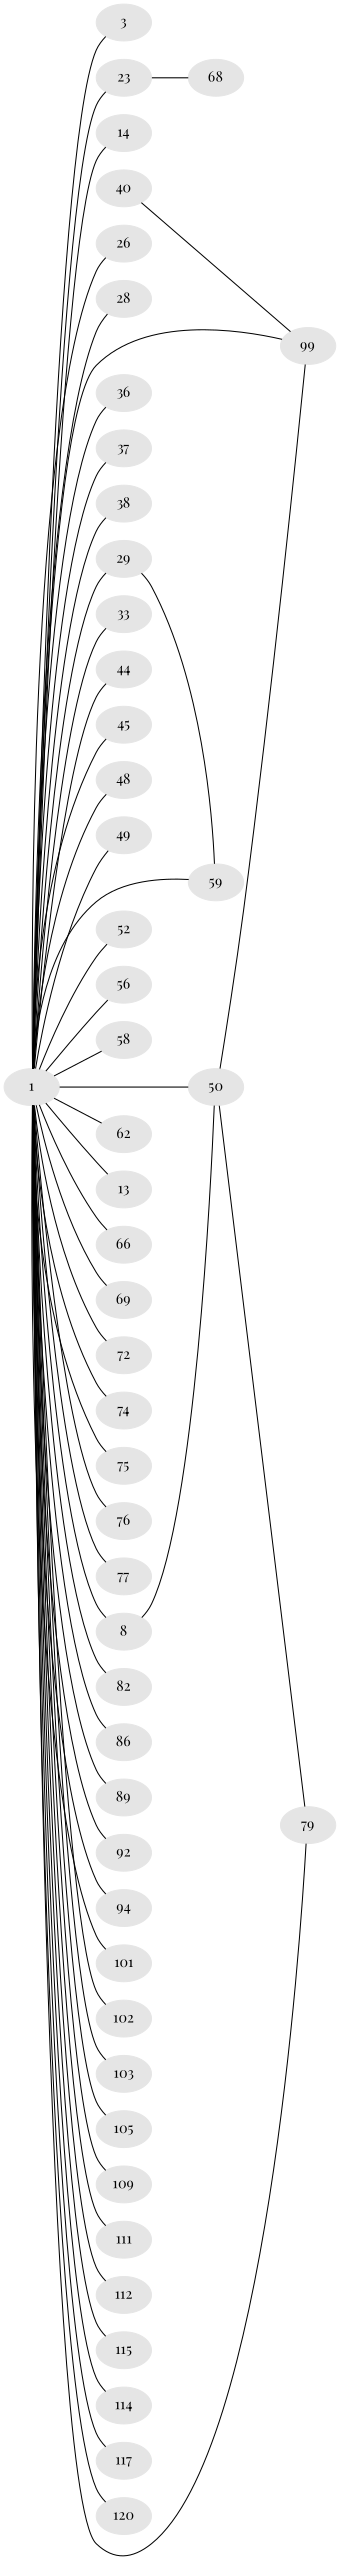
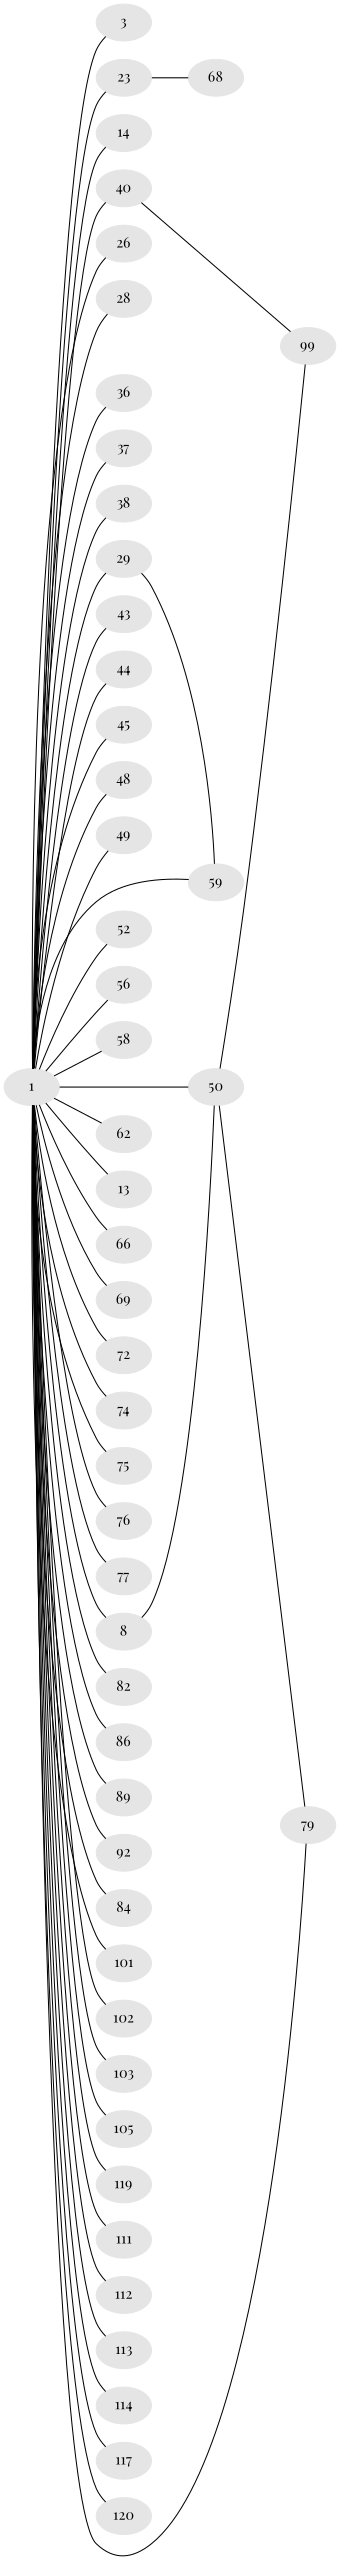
node "33": label "33" -> "43"
edge "99" -- "1": now "40" -- "1"
node "94": label "94" -> "84"
node "109": label "109" -> "119"
node "115": label "115" -> "113"
